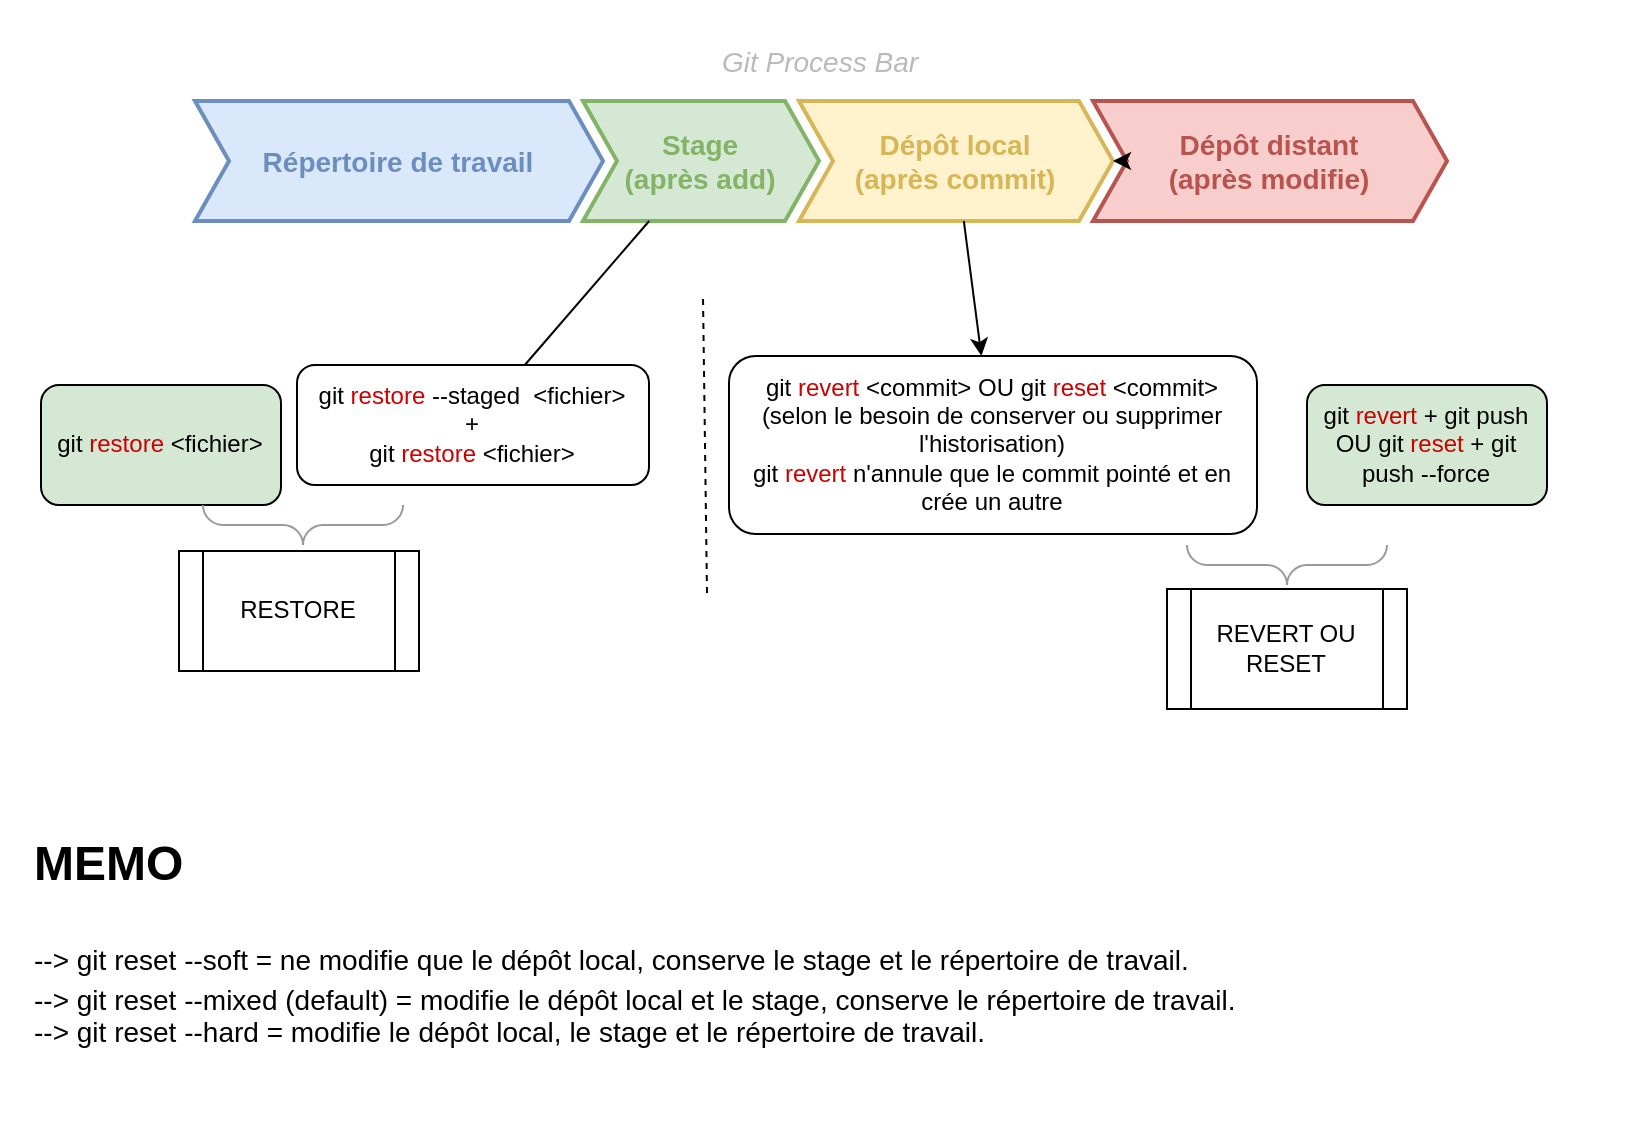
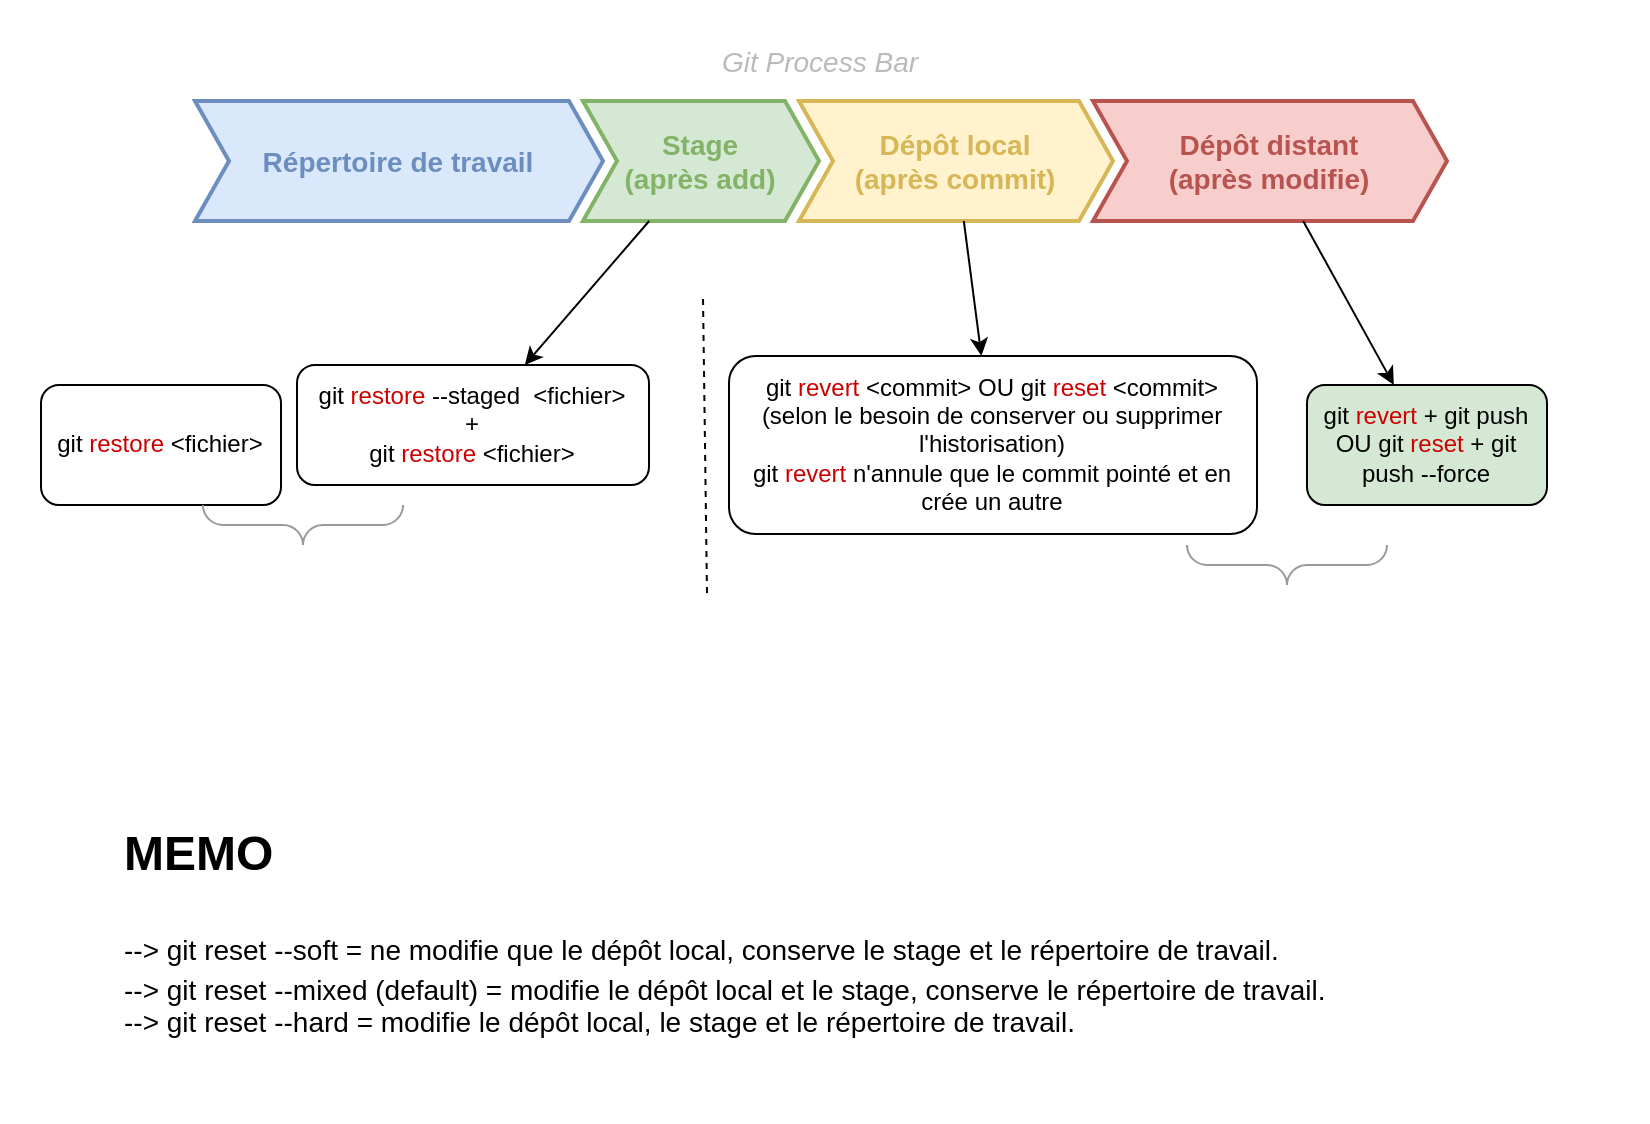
edge "Dépôt distant (après modifie)" -> "Dépôt local (après commit)": now "Dépôt distant (après modifie)" -> "git revert + git push OU git reset + git push --force"
edge "Stage (après add)" -- "git restore --staged <fichier> + git restore <fichier>": arrowhead none -> classic
node "git restore <fichier>": fillcolor #d5e8d4 -> #ffffff
node "RESTORE": removed
node "REVERT OU RESET": removed
node "MEMO --> git reset --soft = ne modifie que le dépôt local, conserve le stage et le répertoire de travail. --> git reset --mixed (default) = modifie le dépôt local et le stage, conserve le répertoire de travail. --> git reset --hard = modifie le dépôt local, le stage et le répertoire de travail.": moved (774, 957) -> (864, 947)
